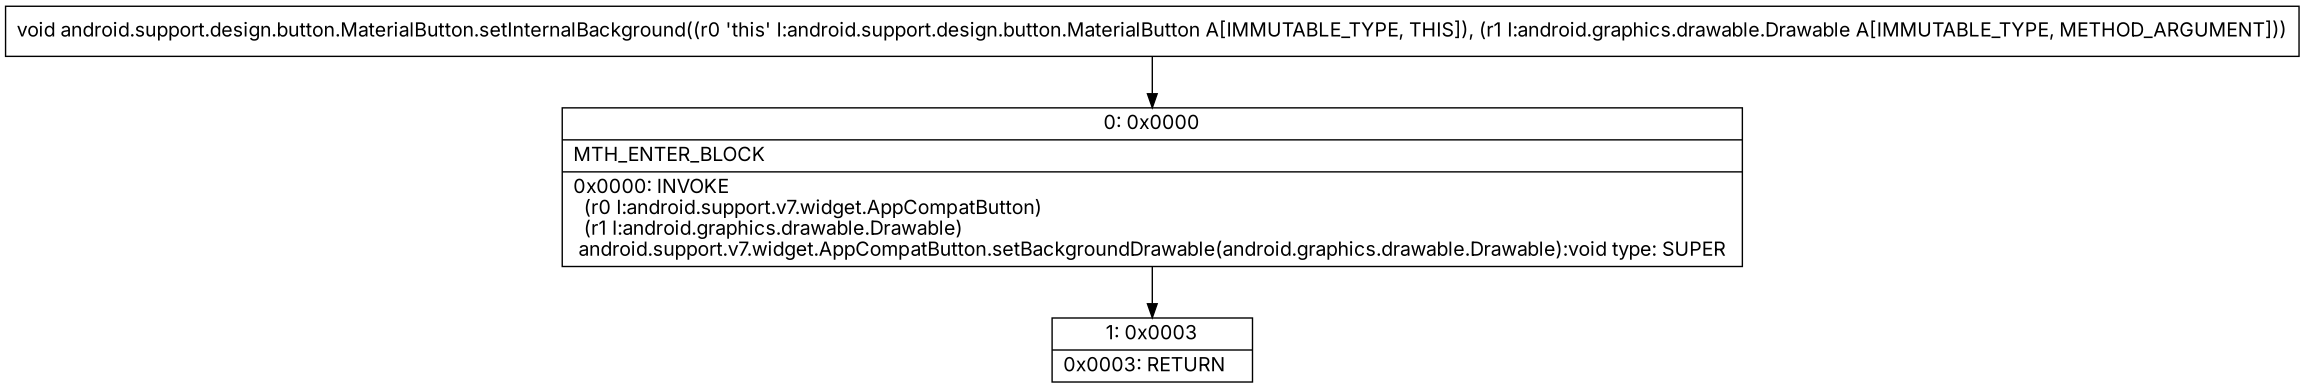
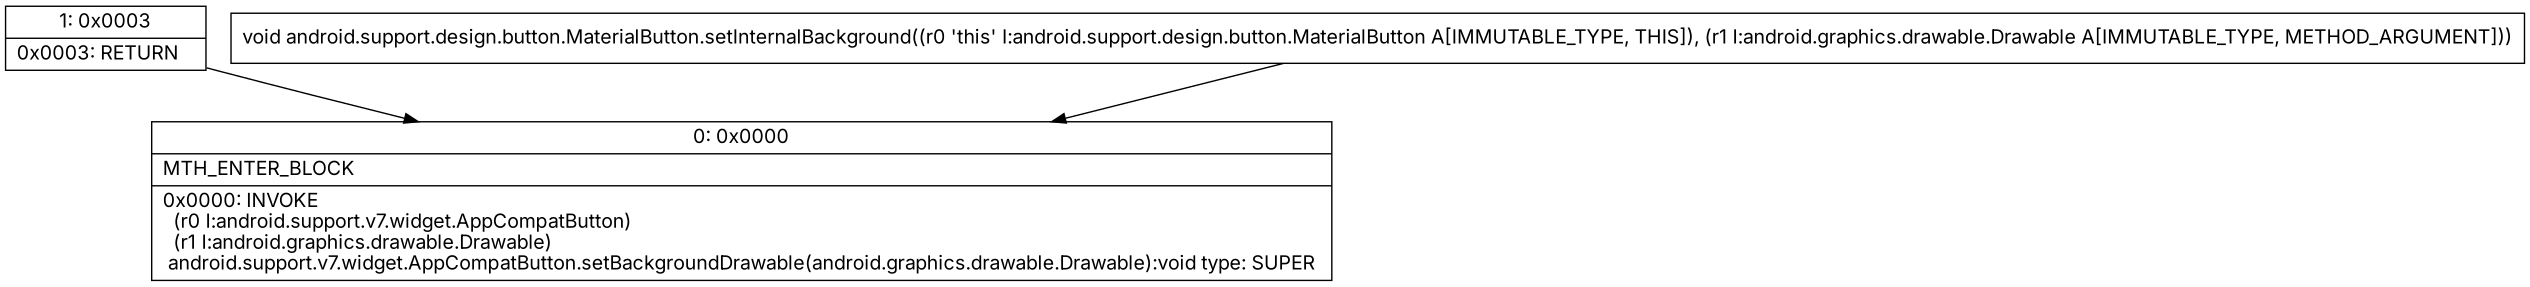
edge "0: 0x0000" -> "1: 0x0003": reversed
